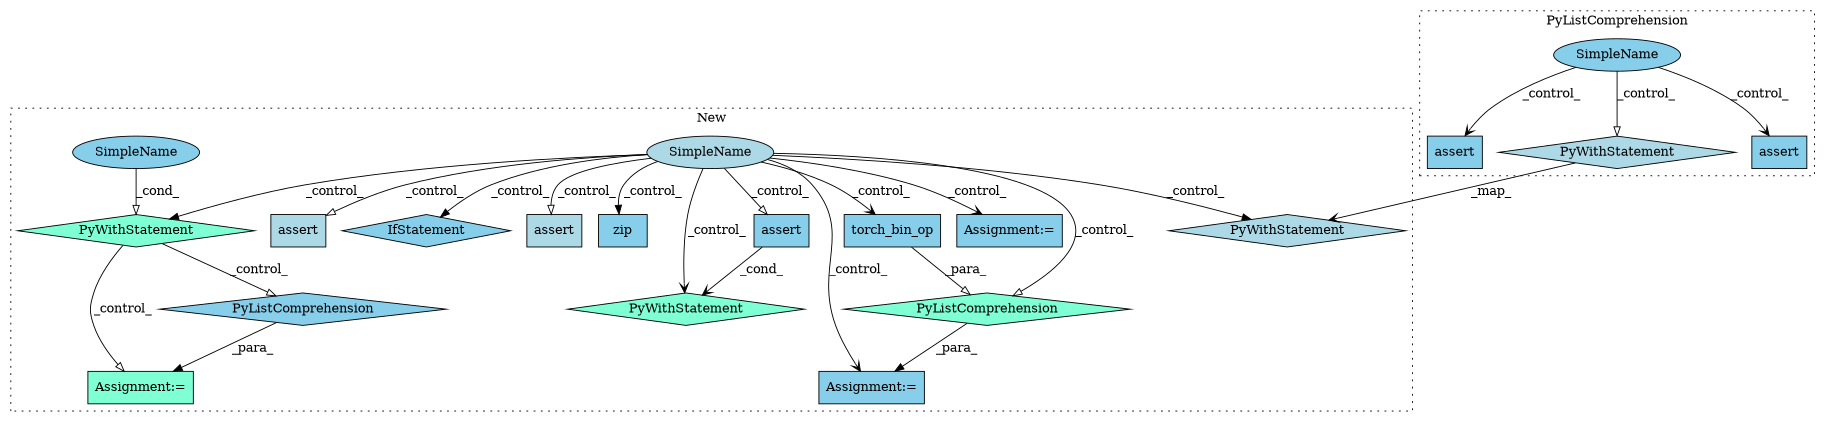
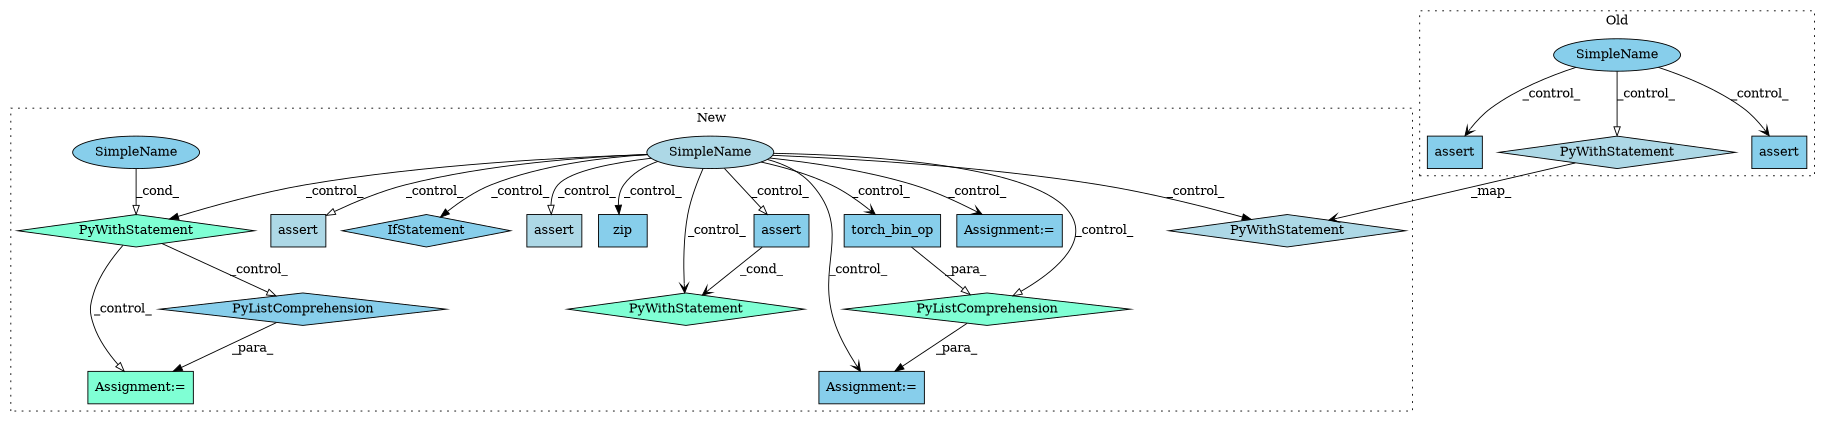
cluster "PyListComprehension": label "PyListComprehension" -> "Old"
